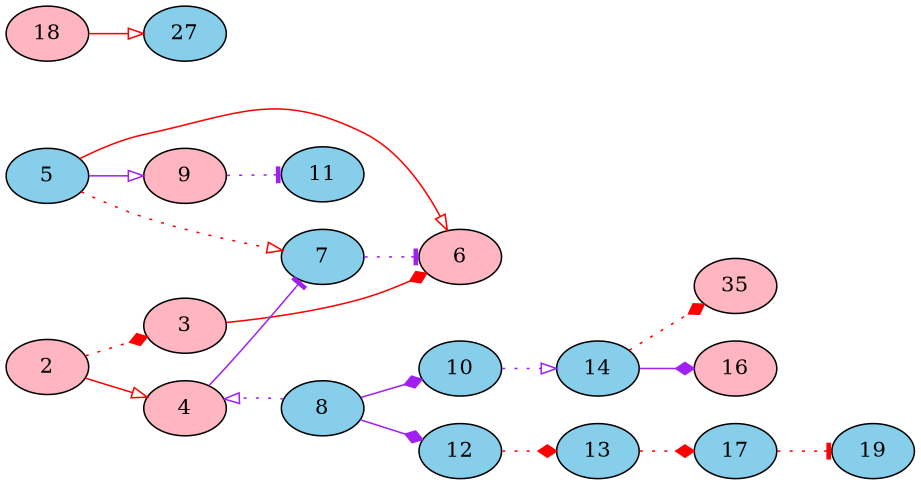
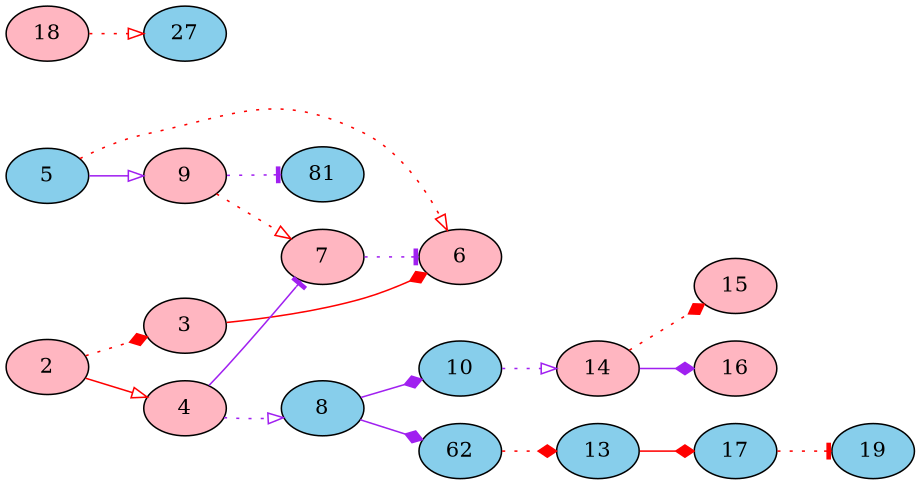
edge "18" -> "27": style solid -> dotted
edge "5" -> "6": style solid -> dotted
node "11": label "11" -> "81"
edge "5" -> "7": now "9" -> "7"
node "7": fillcolor skyblue -> lightpink
node "35": label "35" -> "15"
node "14": fillcolor skyblue -> lightpink
edge "8" -> "4": reversed
node "12": label "12" -> "62"
edge "13" -> "17": style dotted -> solid
